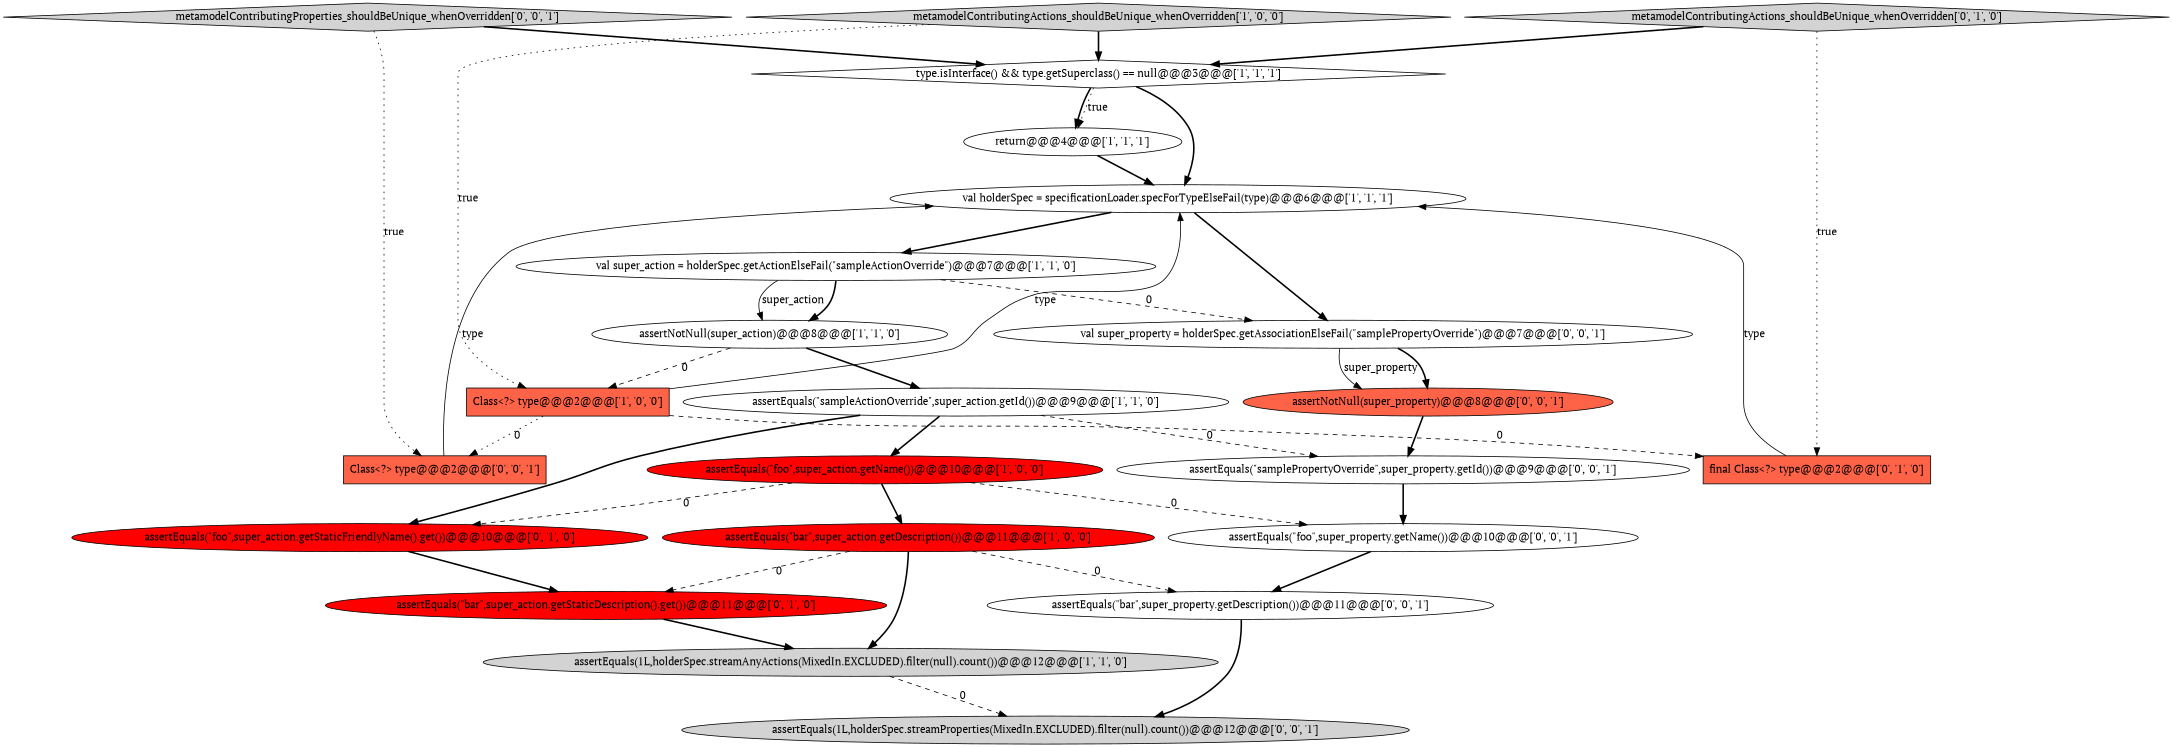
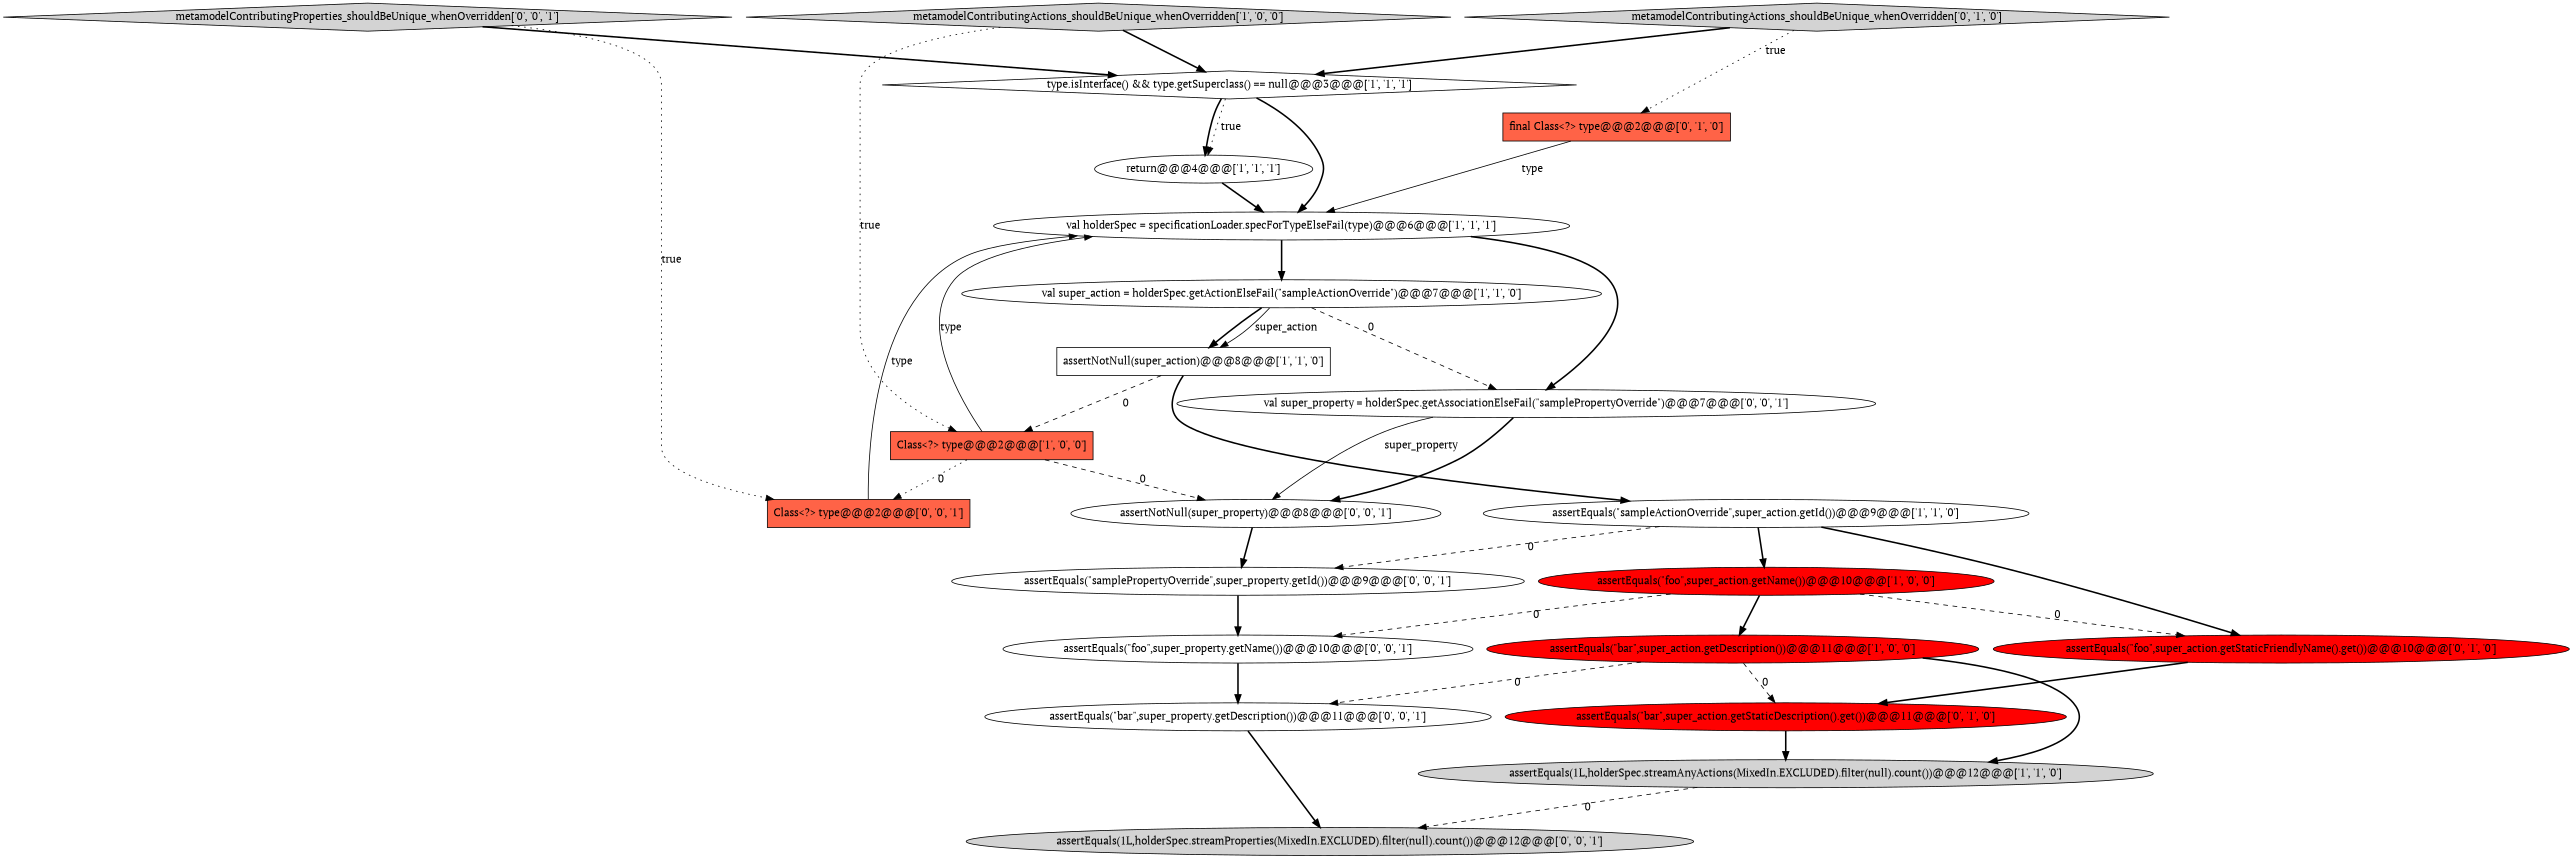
node "assertNotNull(super_action)@@@8@@@['1', '1', '0']": shape ellipse -> box
node "assertNotNull(super_property)@@@8@@@['0', '0', '1']": fillcolor tomato -> white
edge "Class<?> type@@@2@@@['1', '0', '0']" -> "final Class<?> type@@@2@@@['0', '1', '0']": now "Class<?> type@@@2@@@['1', '0', '0']" -> "assertNotNull(super_property)@@@8@@@['0', '0', '1']"
